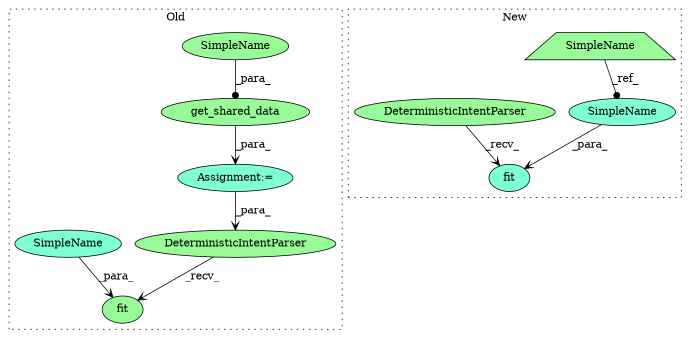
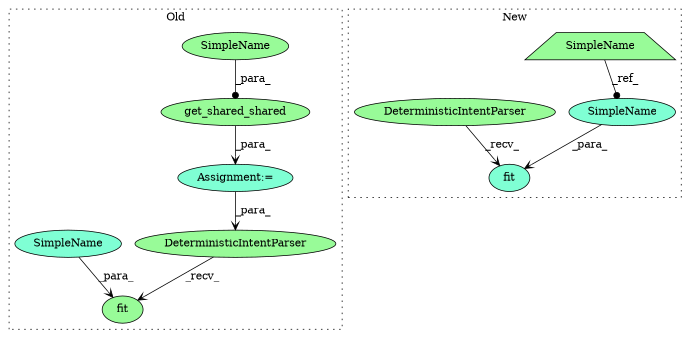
node "get_shared_data": label "get_shared_data" -> "get_shared_shared"
